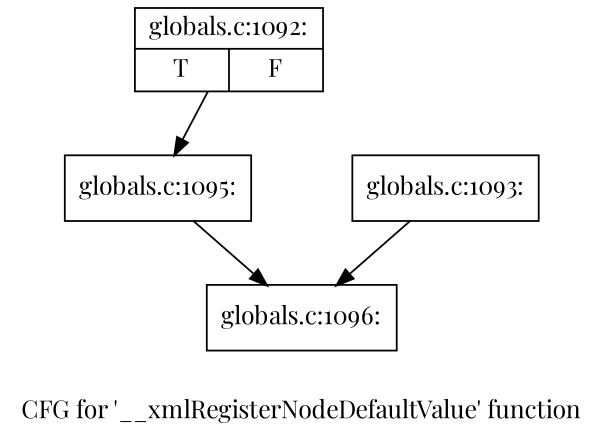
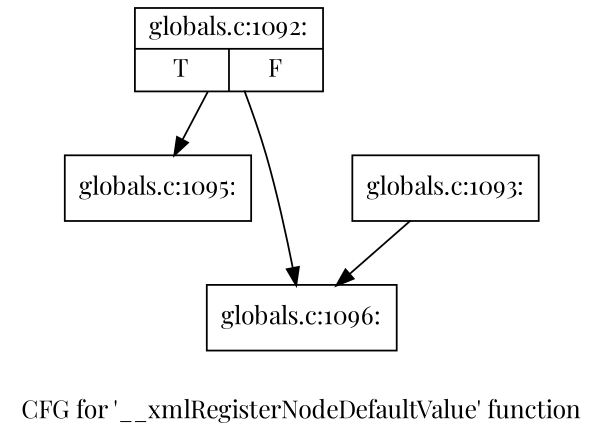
edge "globals.c:1095:" -> "globals.c:1096:": now "globals.c:1092:" -> "globals.c:1096:"
